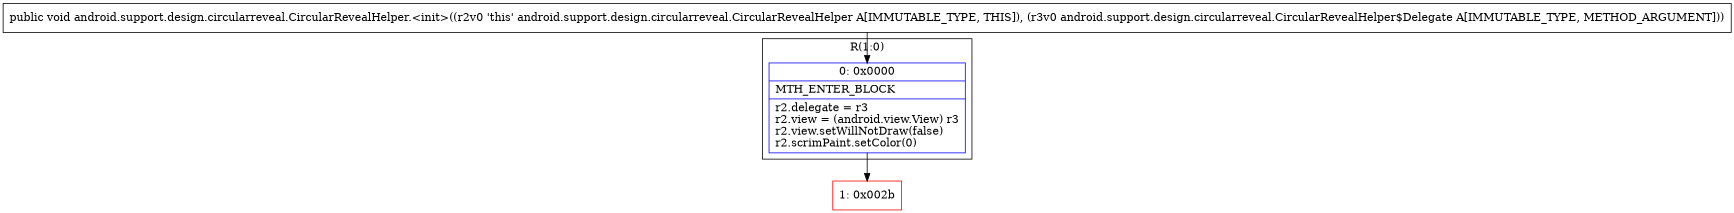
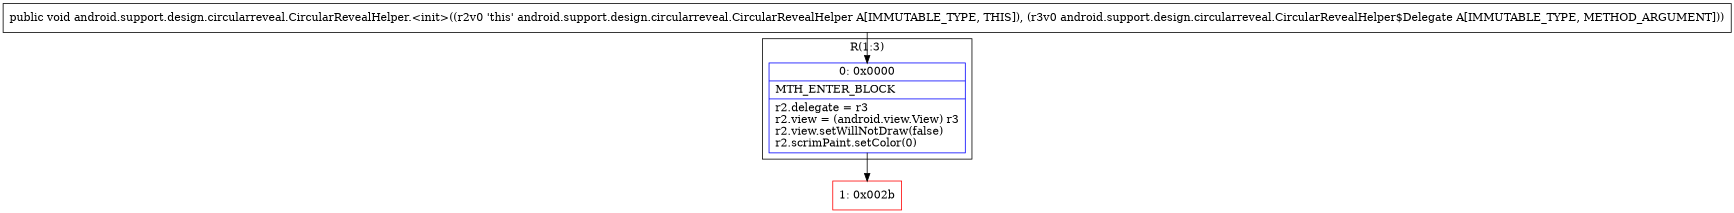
cluster "R(1:0)": label "R(1:0)" -> "R(1:3)"
